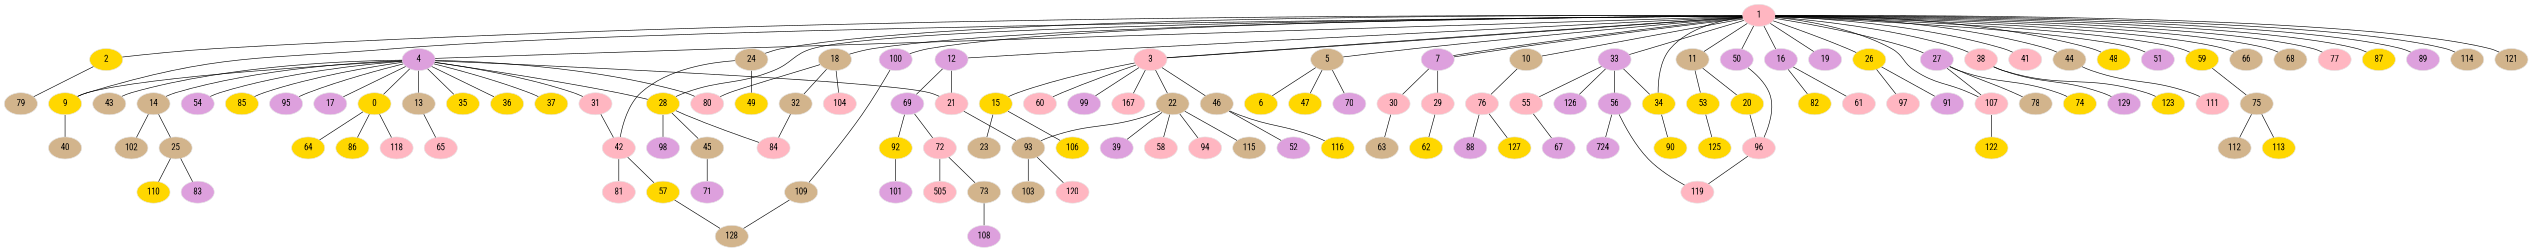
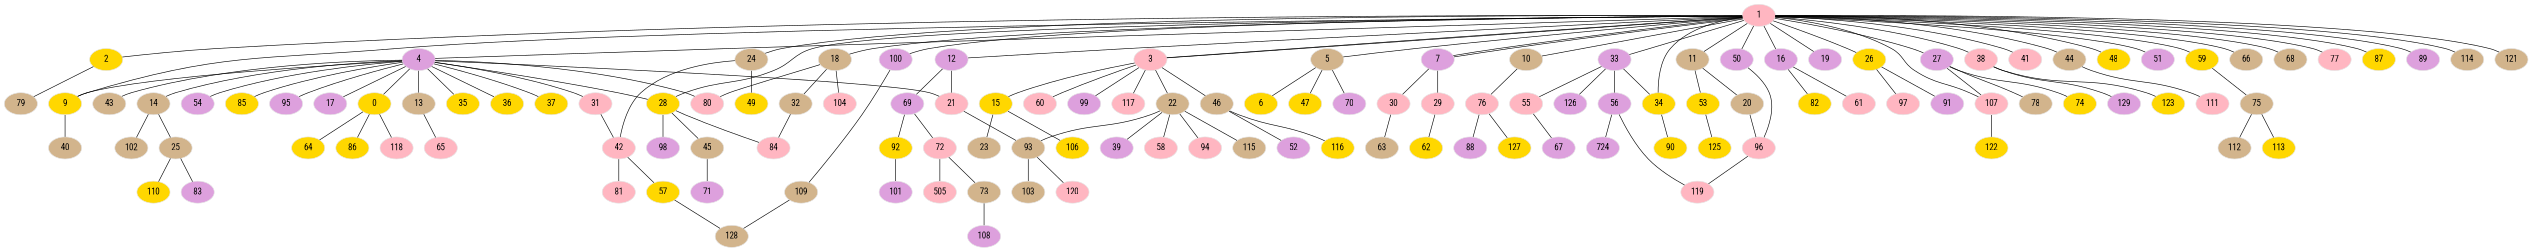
node "167": label "167" -> "117"
node "20": fillcolor gold -> tan
